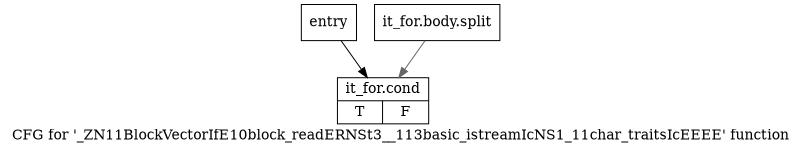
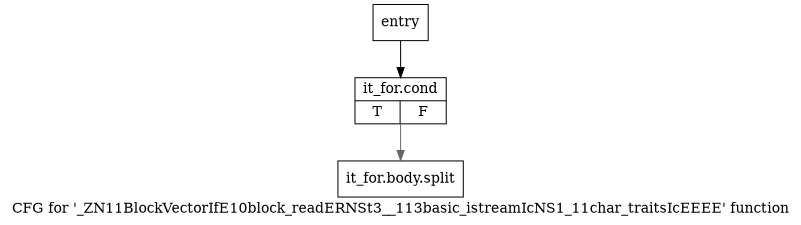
edge "it_for.body.split" -> "it_for.cond": reversed
